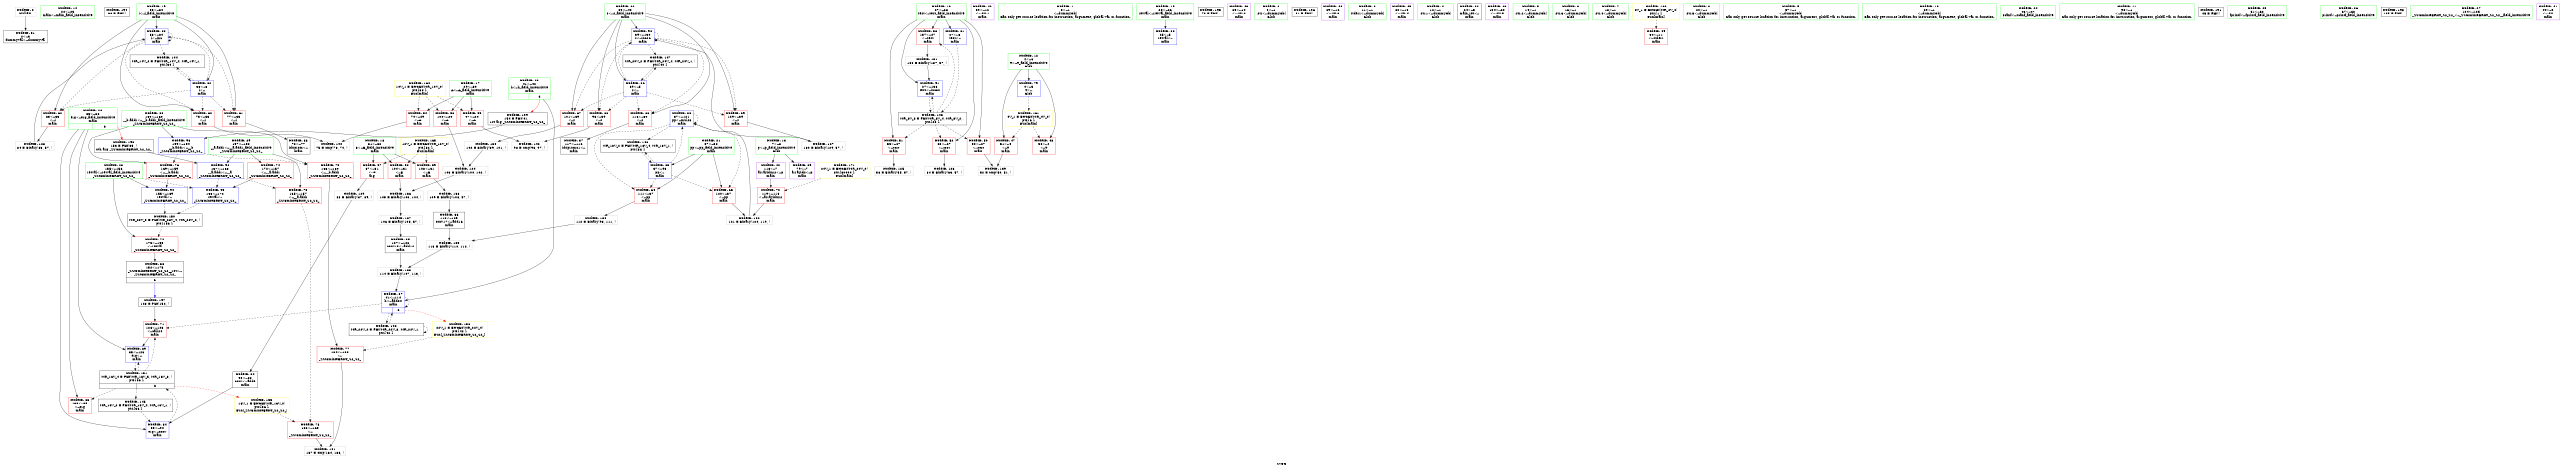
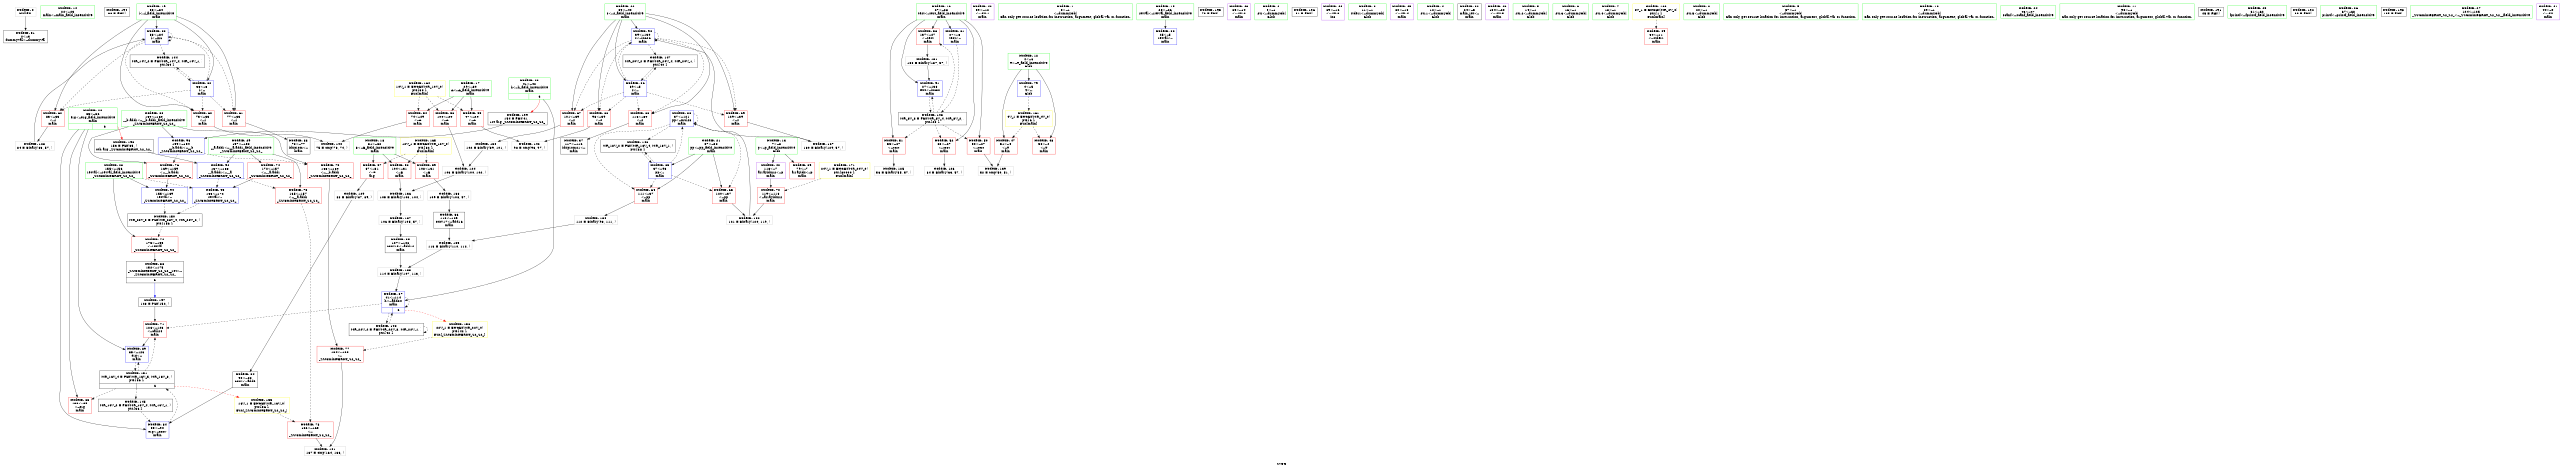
node "NodeID: 192": added
node "NodeID: 44": text "main" -> "inc"
node "NodeID: 39": color purple -> red
